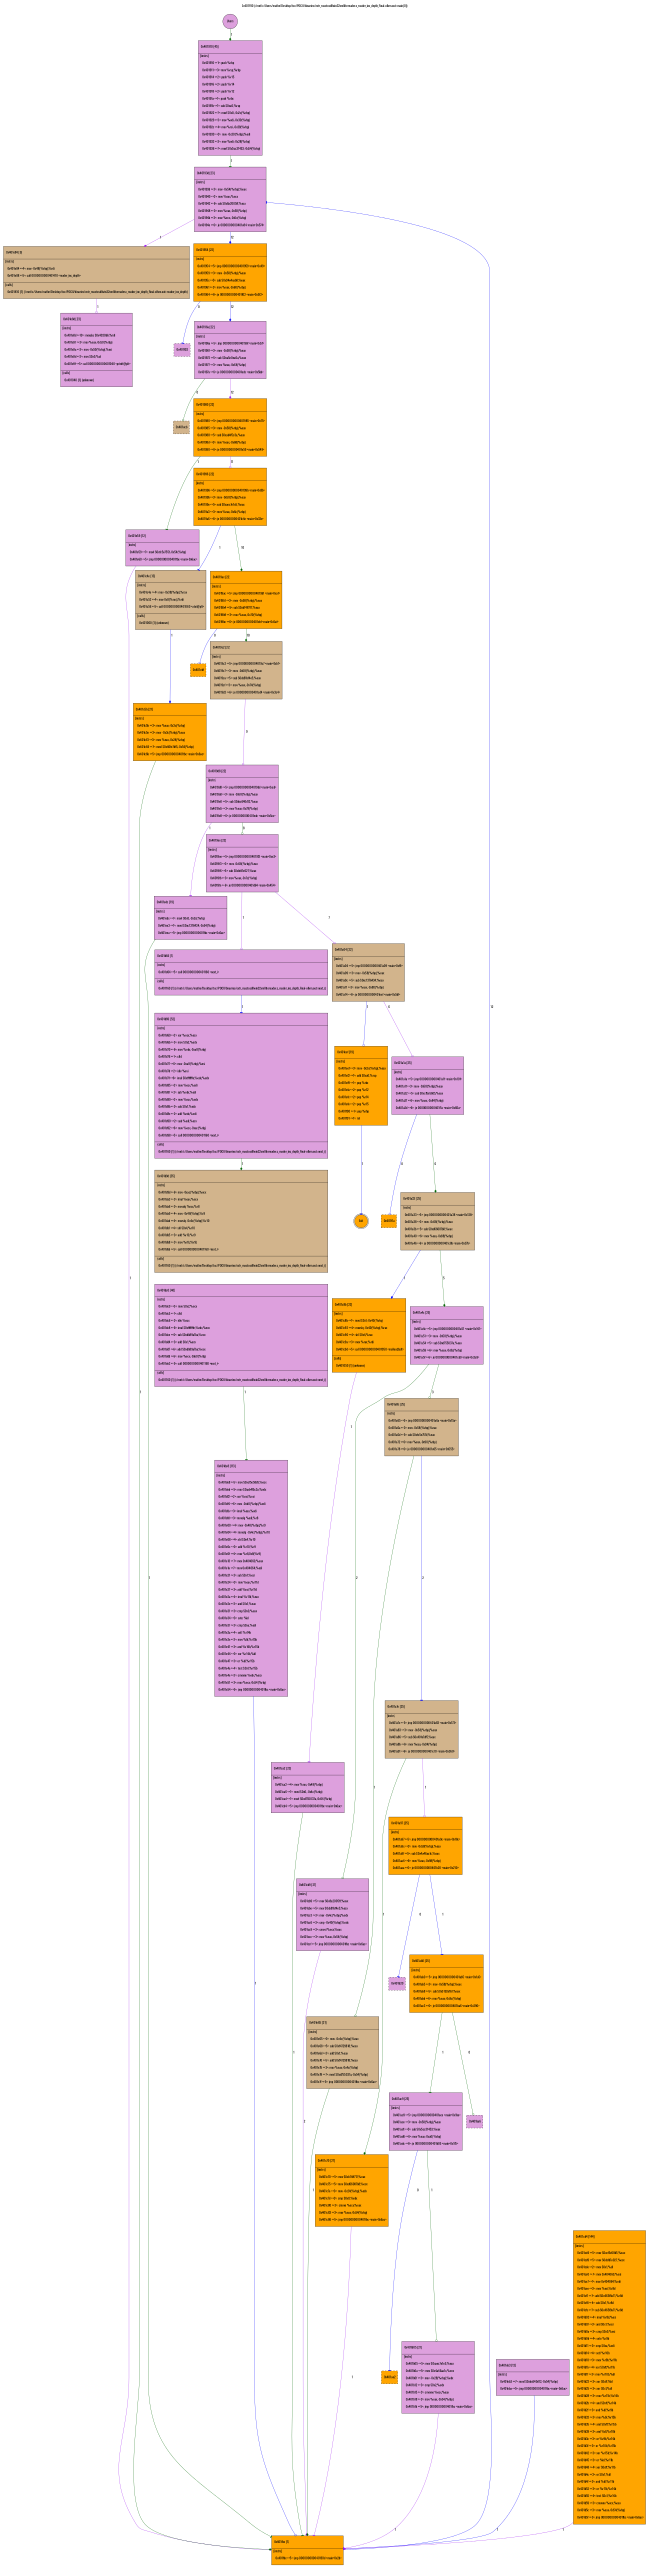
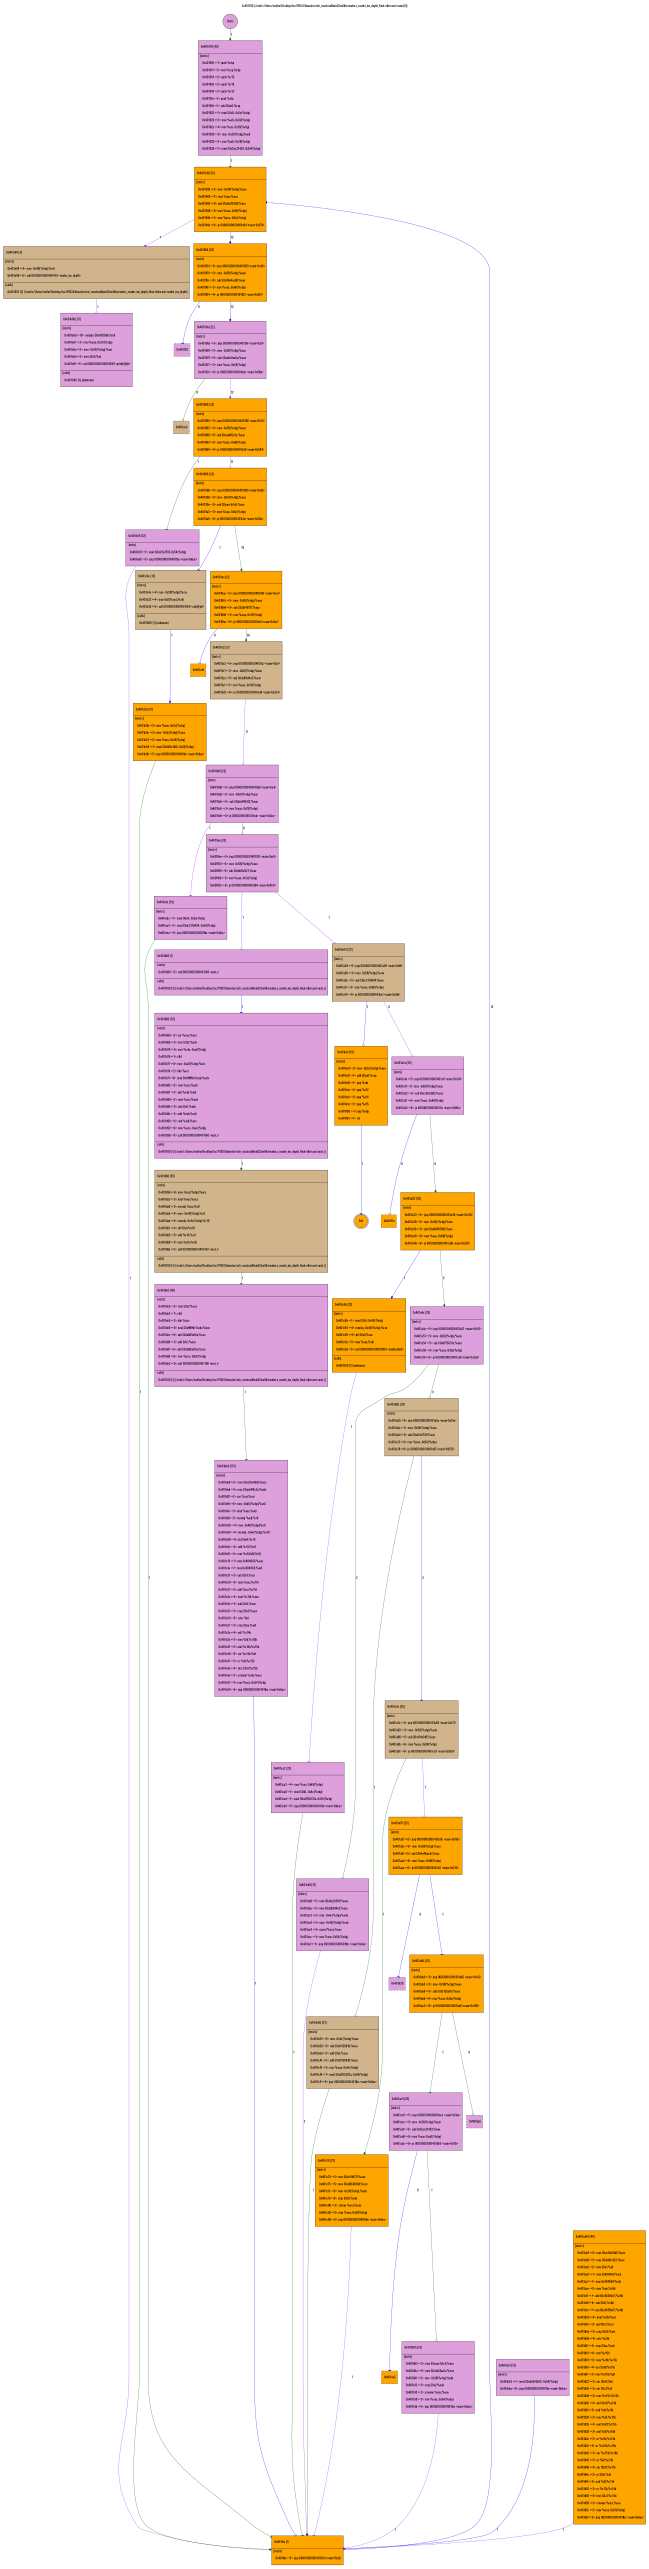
node "0x40193d [23]": fillcolor plum -> orange
node "0x401a33 [25]": fillcolor tan -> orange
edge "0x401d9d [35]" -> "0x401dc0 [40]": added, label "1"
